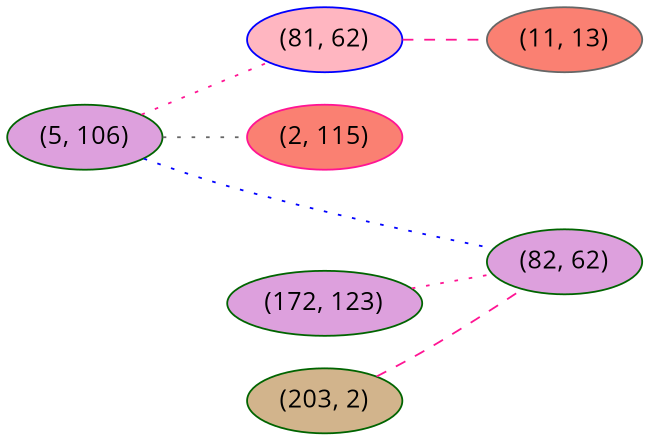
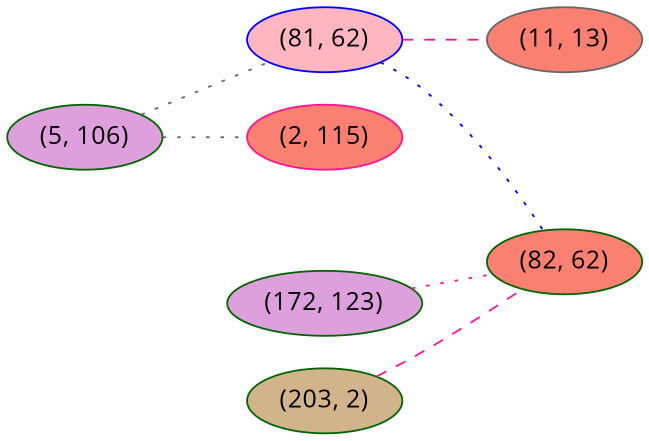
edge "(81, 62)" -- "(5, 106)": color deeppink -> gray40
edge "(5, 106)" -- "(82, 62)": now "(81, 62)" -- "(82, 62)"
node "(82, 62)": fillcolor plum -> salmon
